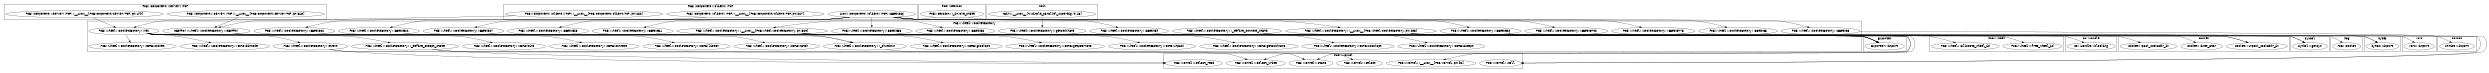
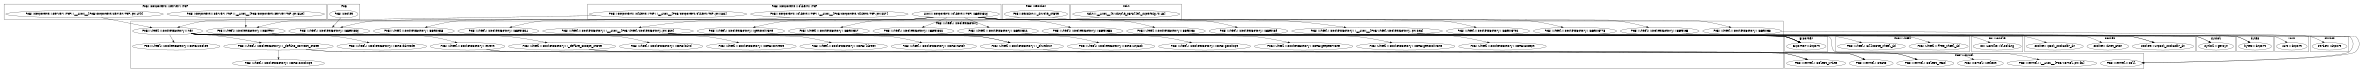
node "DESTROY::Wheel::SocketFactory::DESTROY": label "DESTROY::Wheel::SocketFactory::DESTROY" -> "POE::Wheel::SocketFactory::DESTROY"
edge "POE::Wheel::SocketFactory::BEGIN@26" -> "POE::socket": reversed
edge "POE::Wheel::SocketFactory::new" -> "POE::Wheel::SocketFactory::_define_connect_state": added
